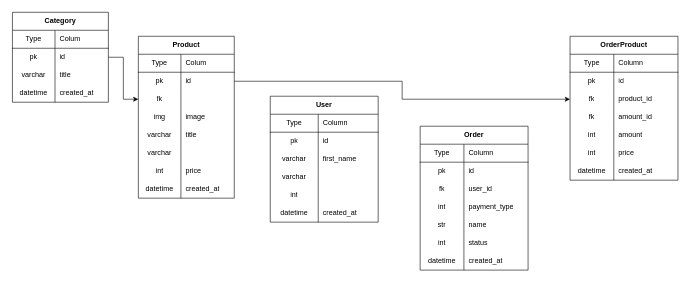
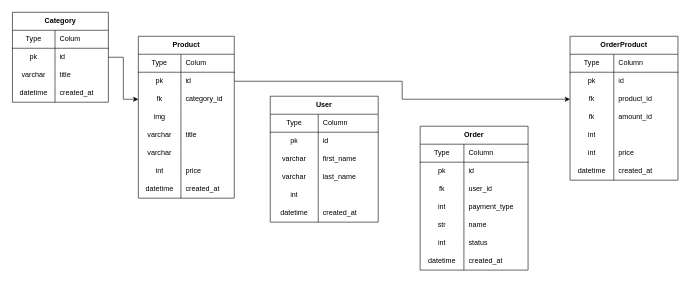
node "category_id": added
node "image": removed
node "amount": removed
node "last_name": added
